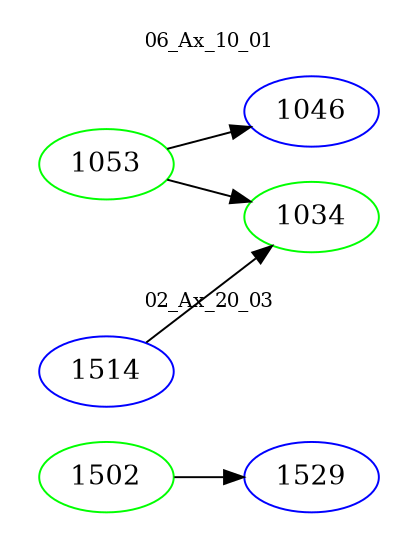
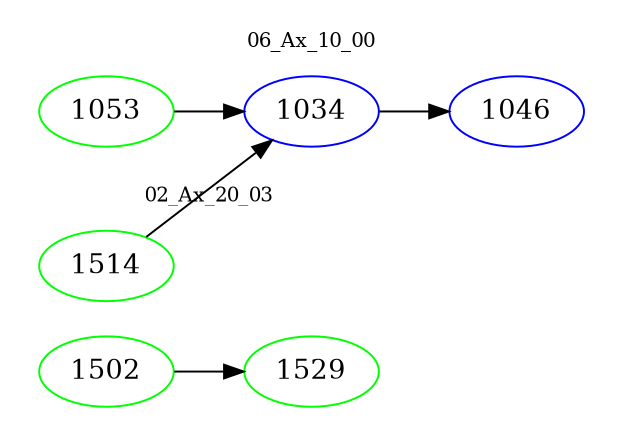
cluster "06_Ax_10_01": label "06_Ax_10_01" -> "06_Ax_10_00"
edge "1053" -> "1046": now "1034" -> "1046"
node "1034": color green -> blue
node "1514": color blue -> green
node "1529": color blue -> green
